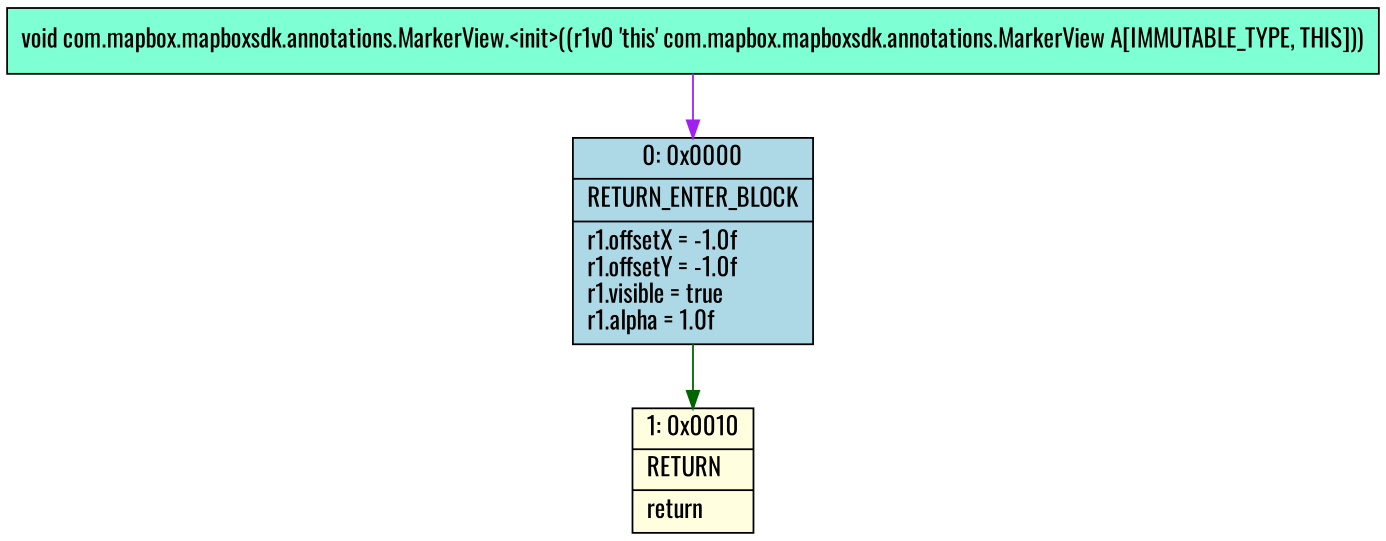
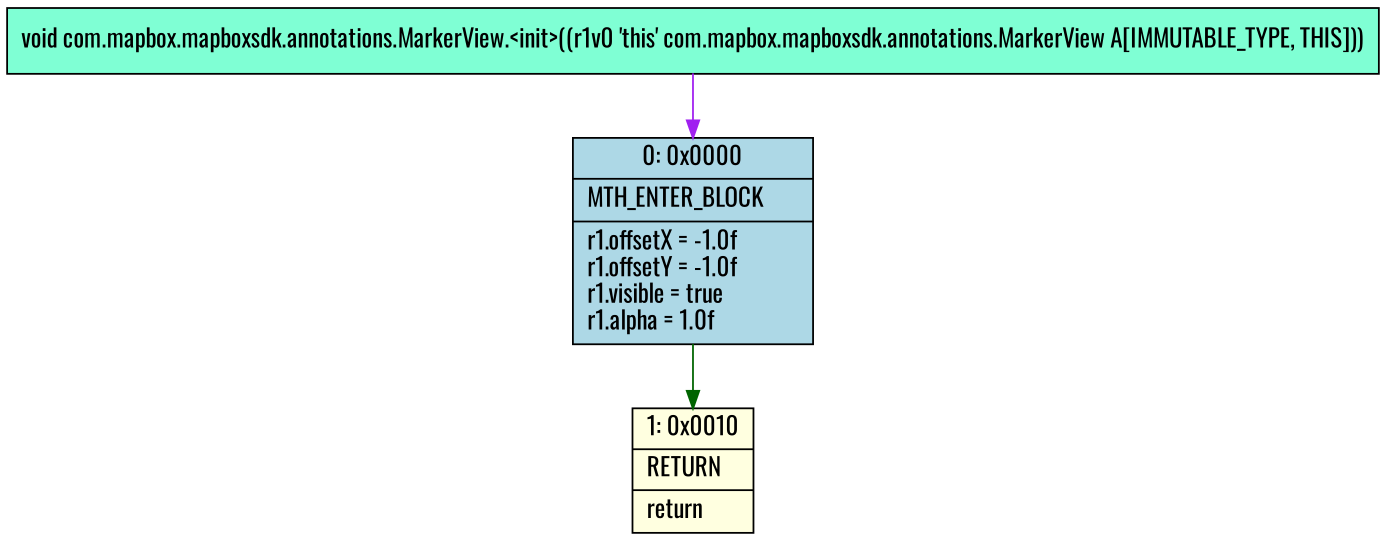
node "0: 0x0000": text "RETURN_ENTER_BLOCK" -> "MTH_ENTER_BLOCK"
